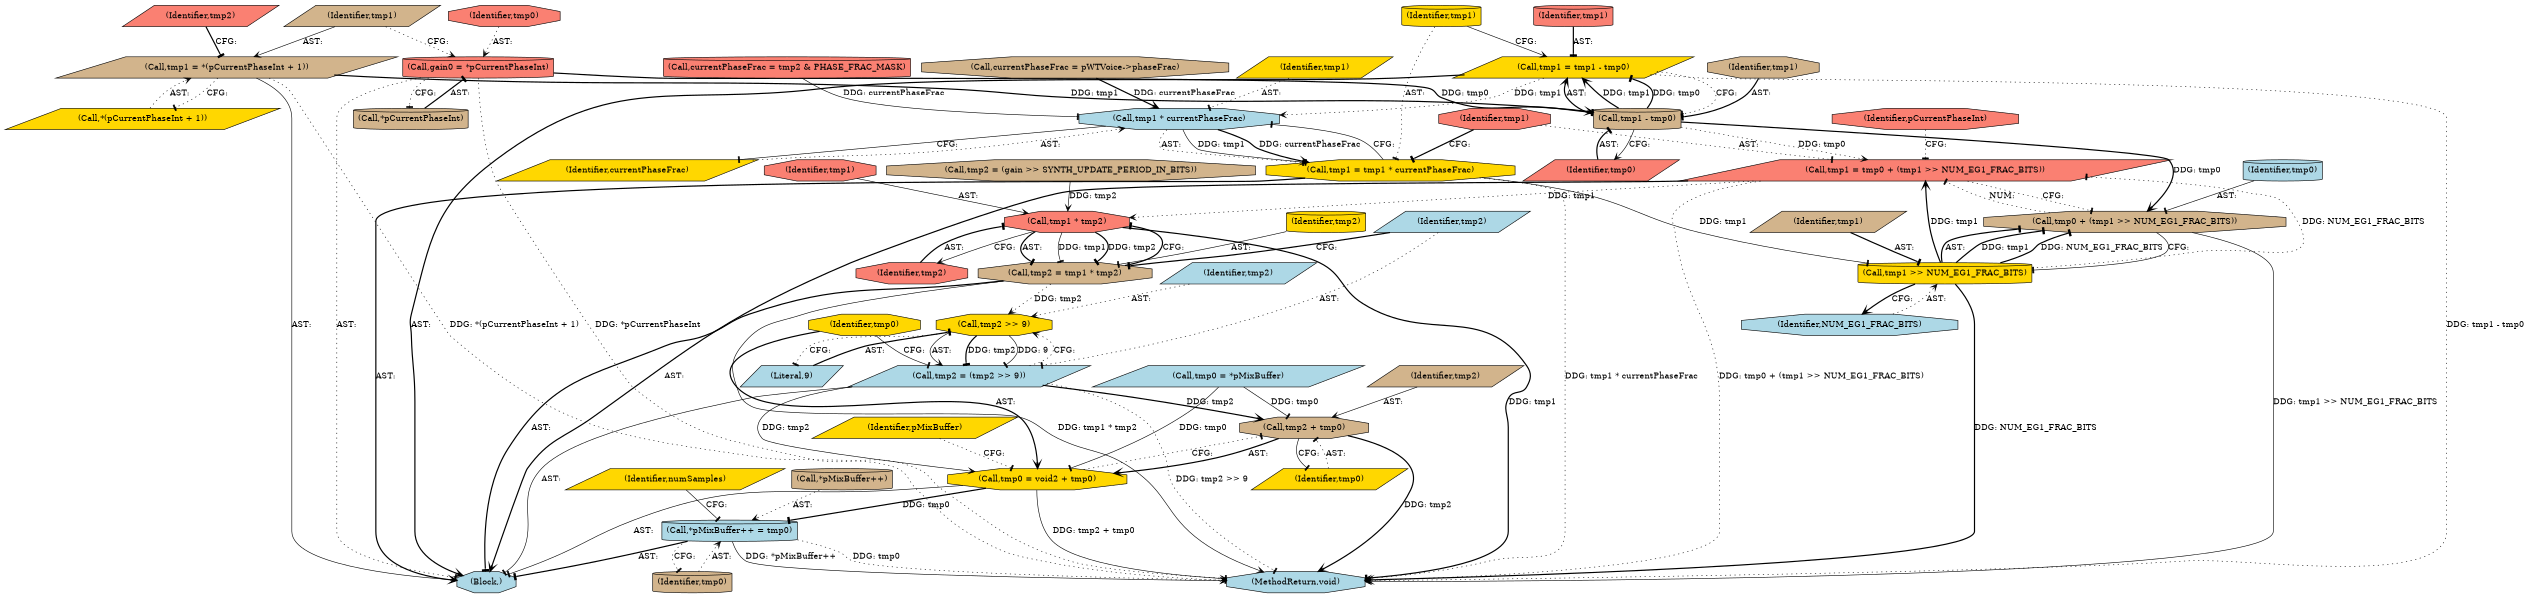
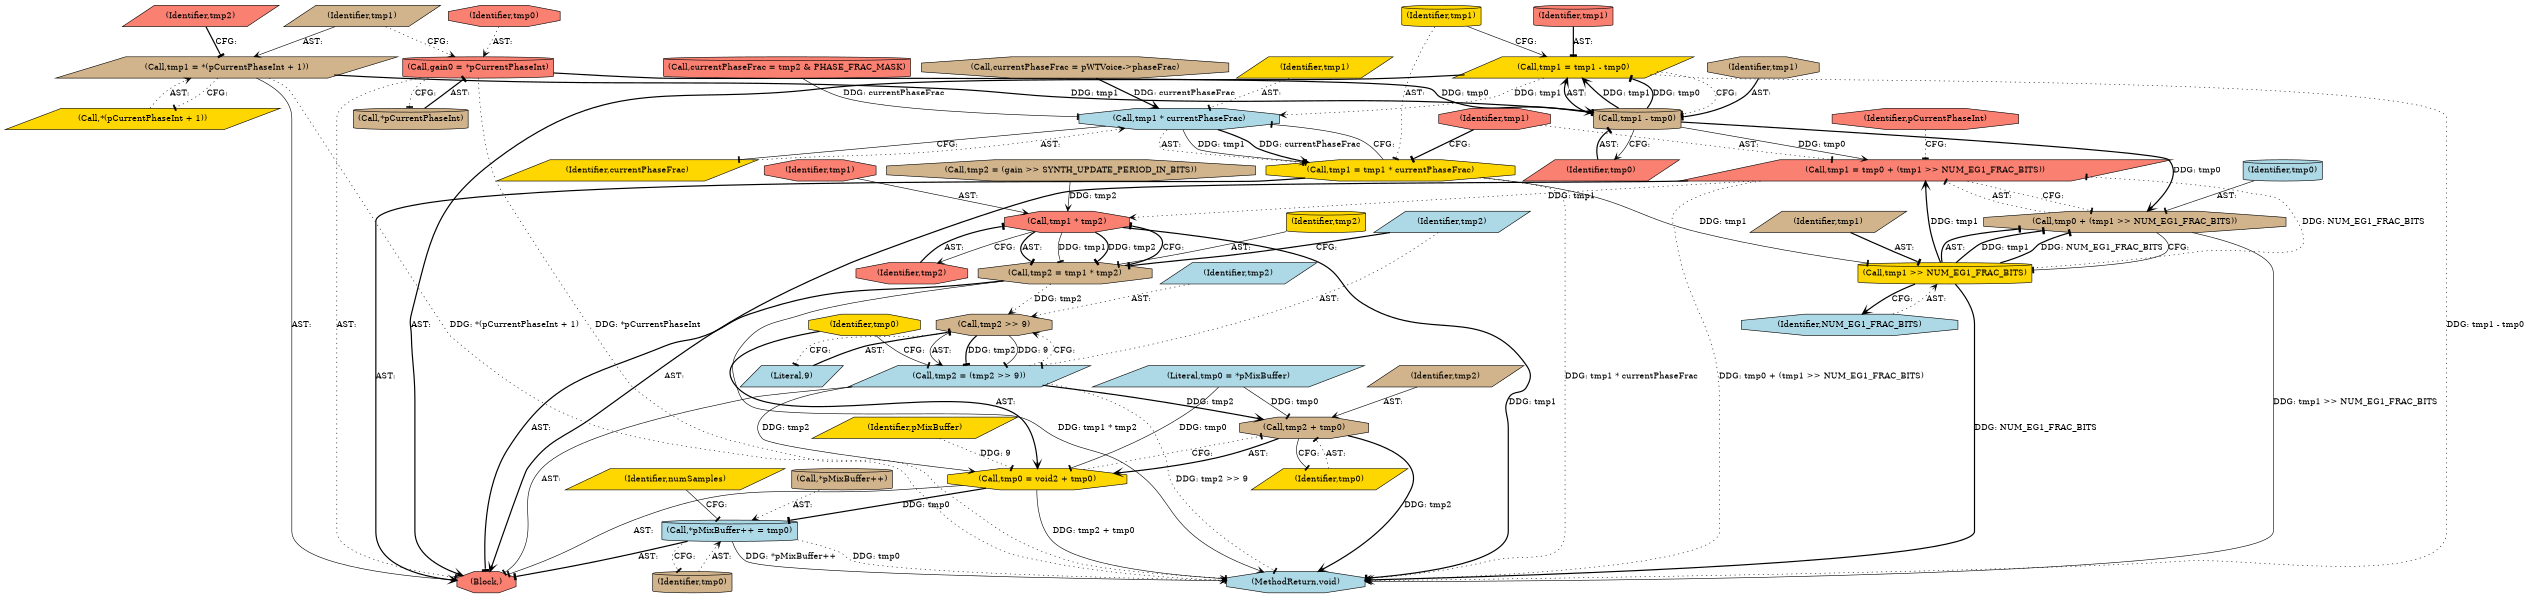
edge "(Call,tmp1 - tmp0)" -> "(Call,tmp1 = tmp0 + (tmp1 >> NUM_EG1_FRAC_BITS))": style dotted -> solid
edge "(Call,tmp0 + (tmp1 >> NUM_EG1_FRAC_BITS))" -> "(Call,tmp1 = tmp0 + (tmp1 >> NUM_EG1_FRAC_BITS))": label "NUM: " -> "AST: "
node "(Call,tmp2 >> 9)": fillcolor gold -> tan
node "(Call,tmp0 = *pMixBuffer)": label "(Call,tmp0 = *pMixBuffer)" -> "(Literal,tmp0 = *pMixBuffer)"
edge "(Identifier,pMixBuffer)" -> "(Call,tmp0 = void2 + tmp0)": label "CFG: " -> "DDG: 9"
node "(Block,)": fillcolor lightblue -> salmon
